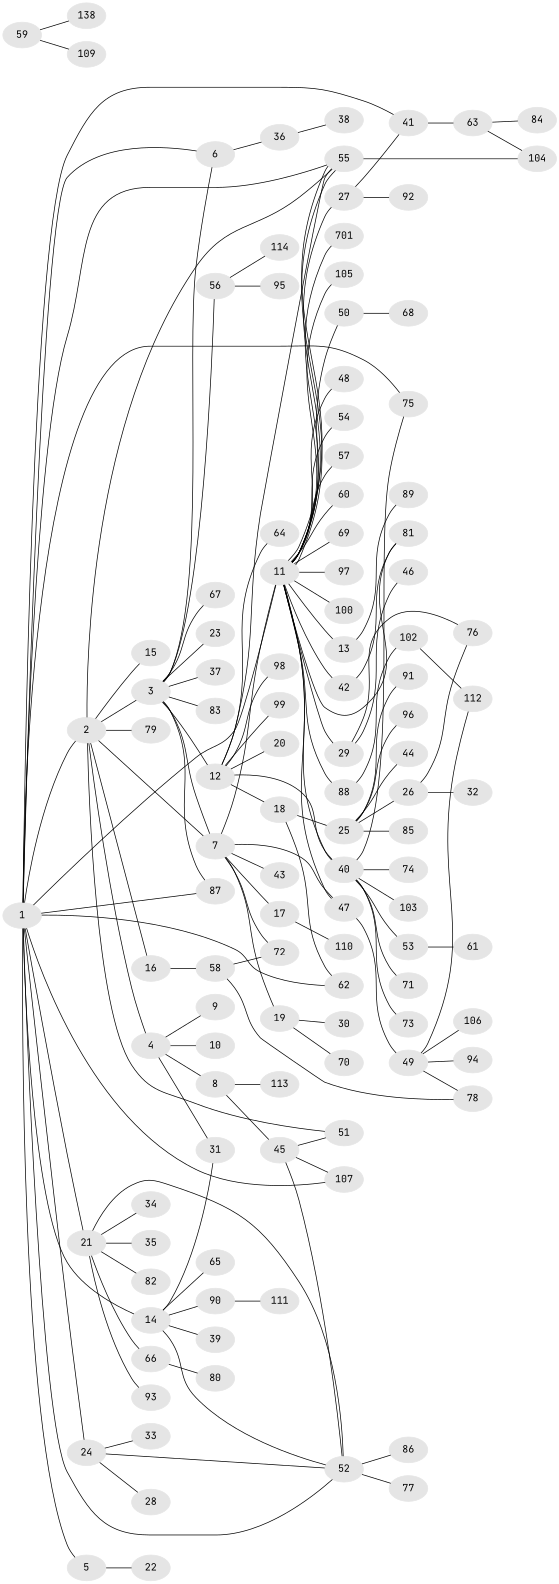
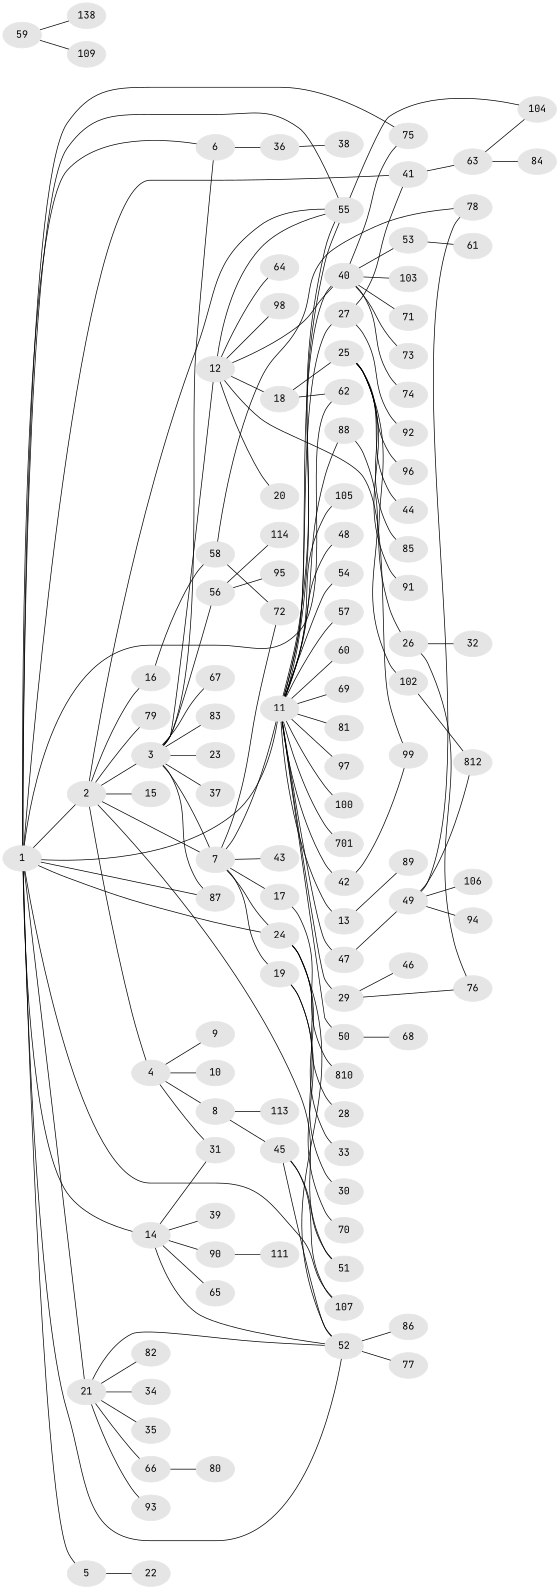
edge "81" -- "42": now "99" -- "42"
node "112": label "112" -> "812"
edge "7" -- "47": now "7" -- "24"
node "110": label "110" -> "810"
